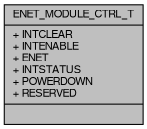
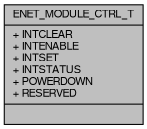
node "ENET_MODULE_CTRL_T": text "+ ENET" -> "+ INTSET"
